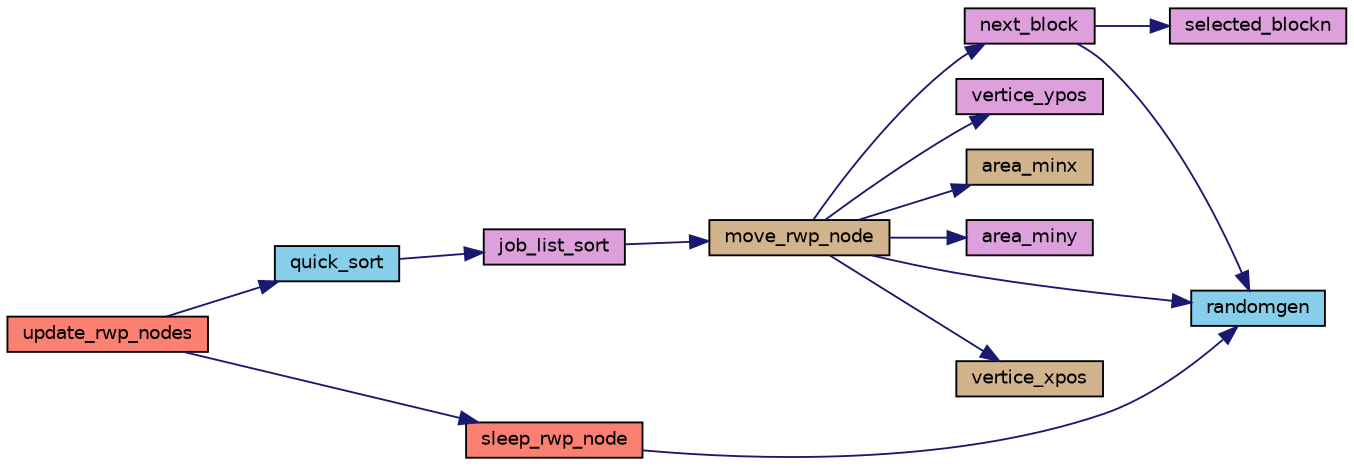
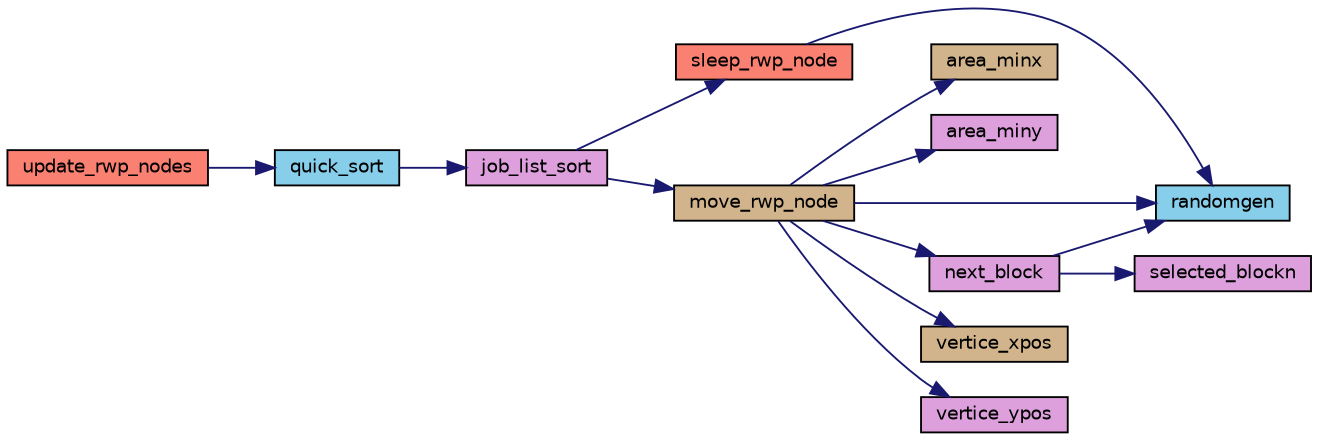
edge "update_rwp_nodes" -> "sleep_rwp_node": now "job_list_sort" -> "sleep_rwp_node"
